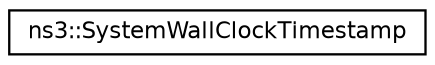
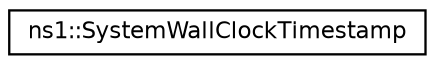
node "ns3::SystemWallClockTimestamp": label "ns3::SystemWallClockTimestamp" -> "ns1::SystemWallClockTimestamp"
